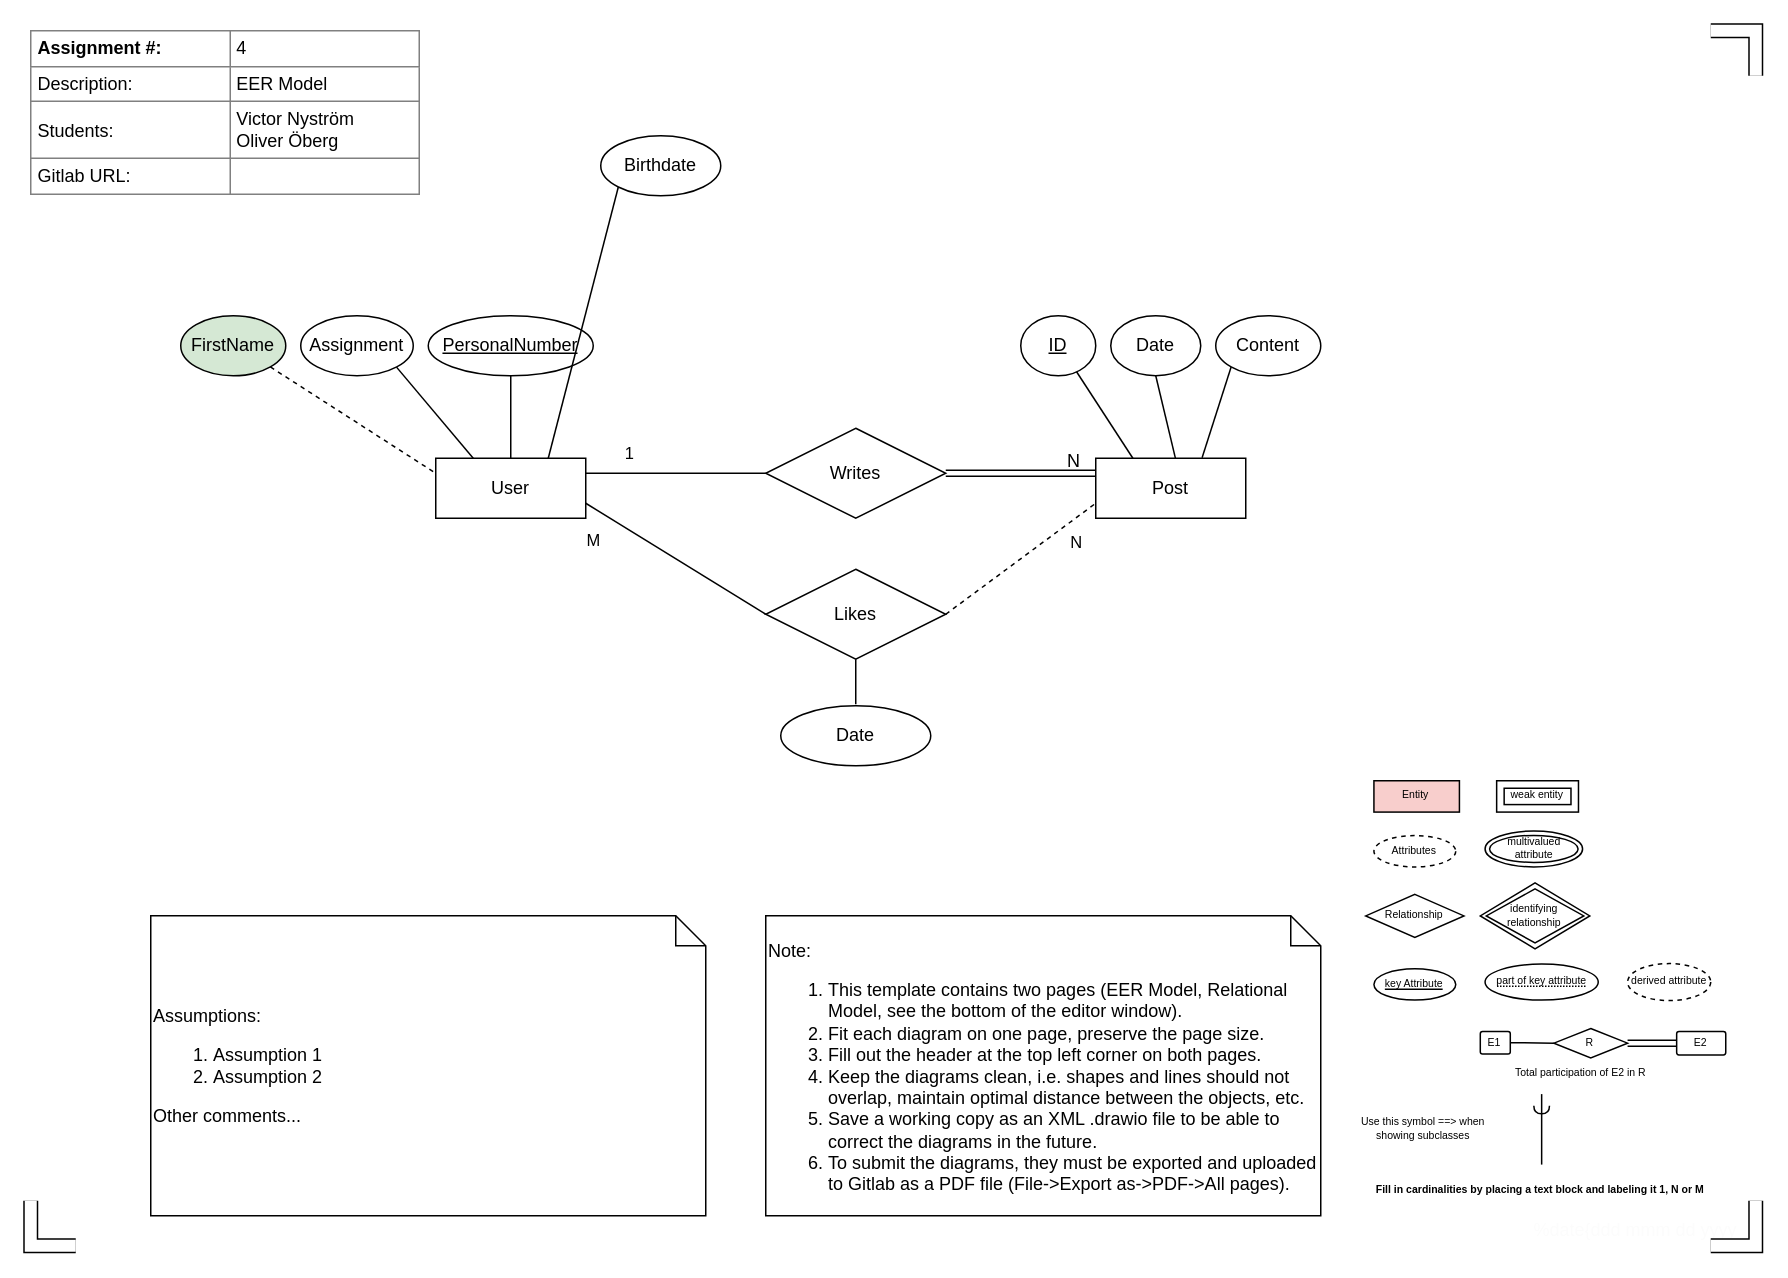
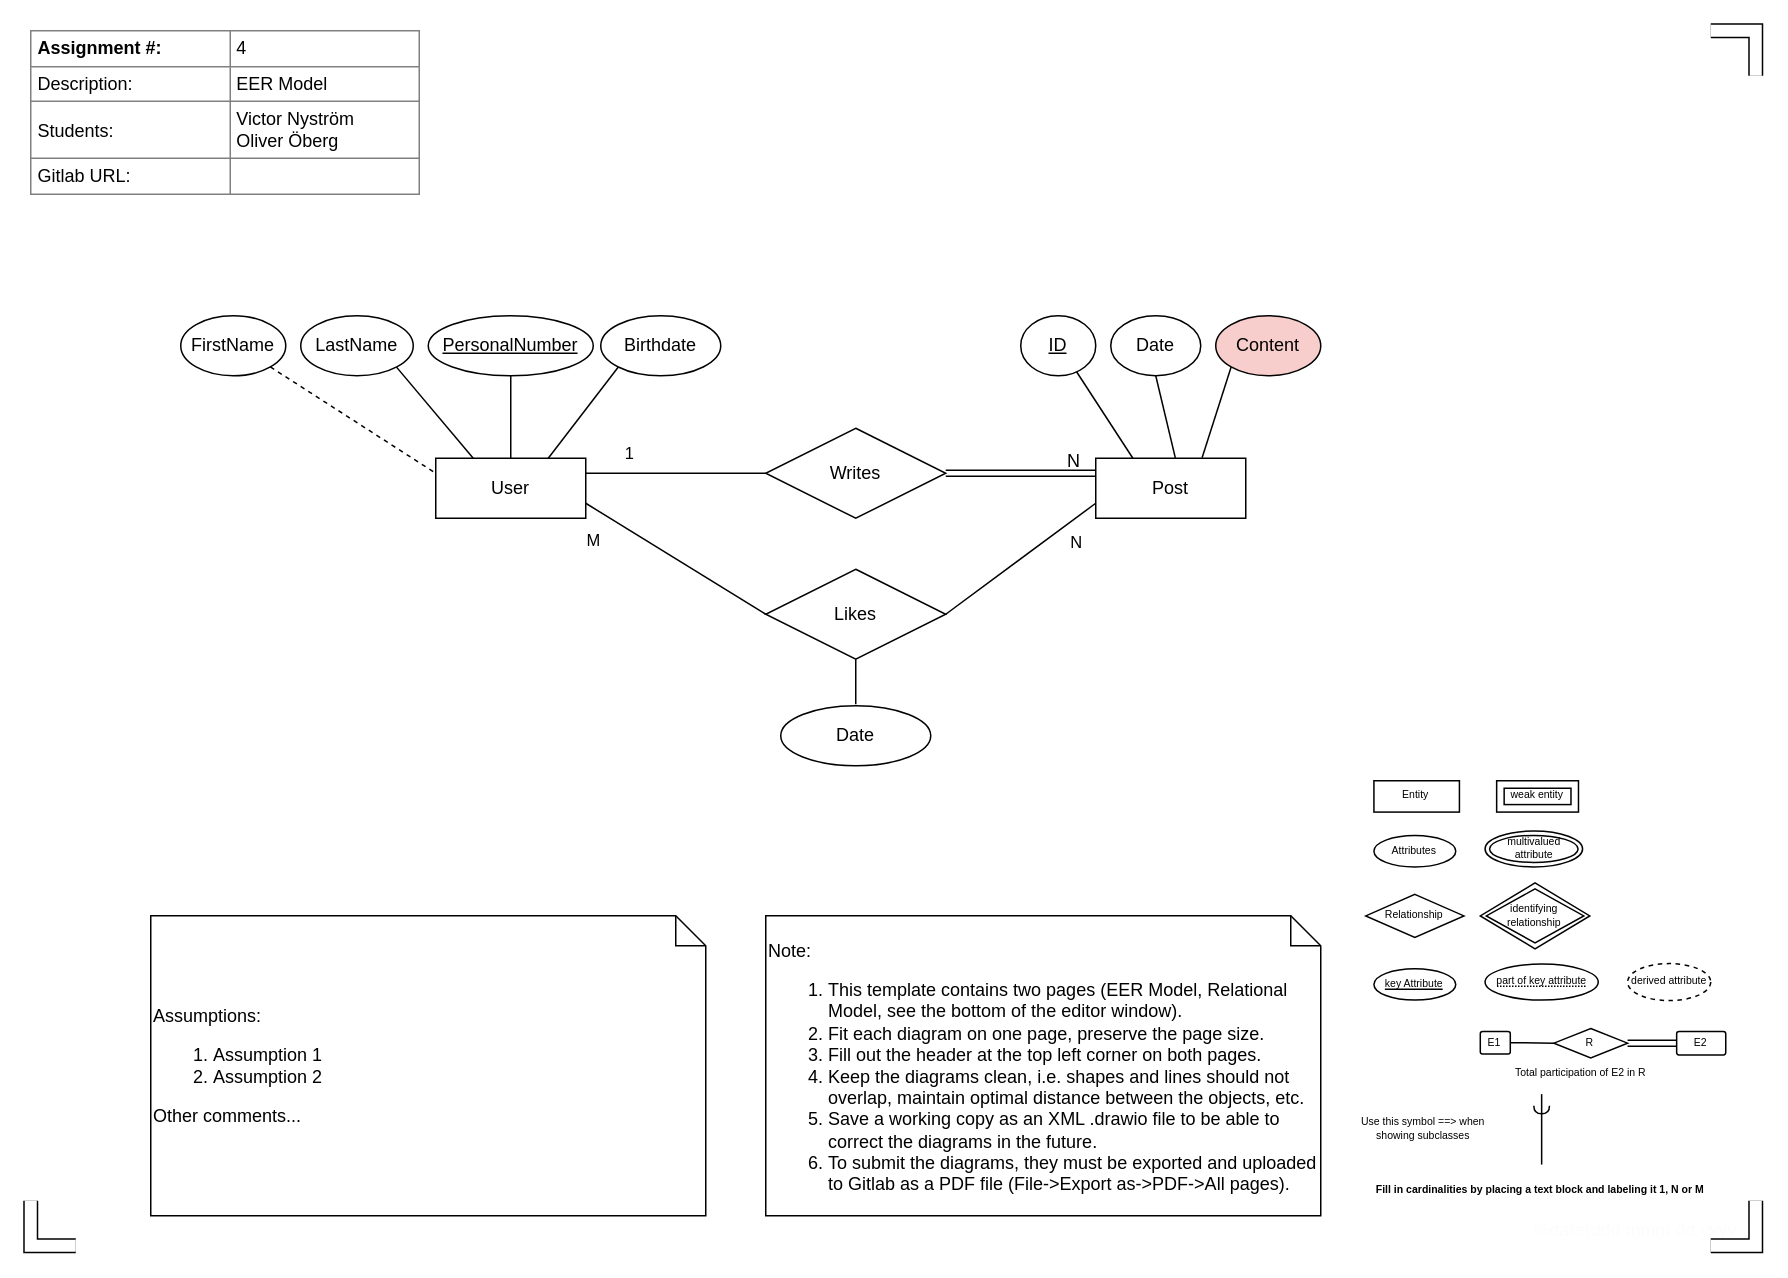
node "Birthdate": moved (661, 166) -> (661, 346)
node "FirstName": fillcolor #d5e8d4 -> #ffffff
node "Assignment": label "Assignment" -> "LastName"
node "Content": fillcolor #ffffff -> #f8cecc
edge "Post" -- "Likes": style dashed -> solid
node "Entity": fillcolor #f8cecc -> #ffffff
node "Attributes": style dashed -> solid
